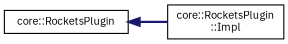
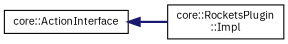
node "core::RocketsPlugin": label "core::RocketsPlugin" -> "core::ActionInterface"
